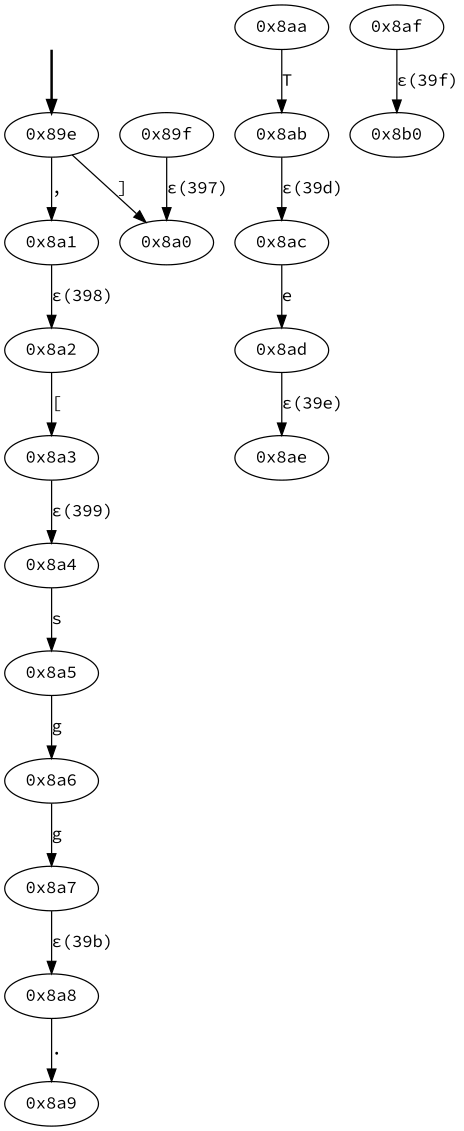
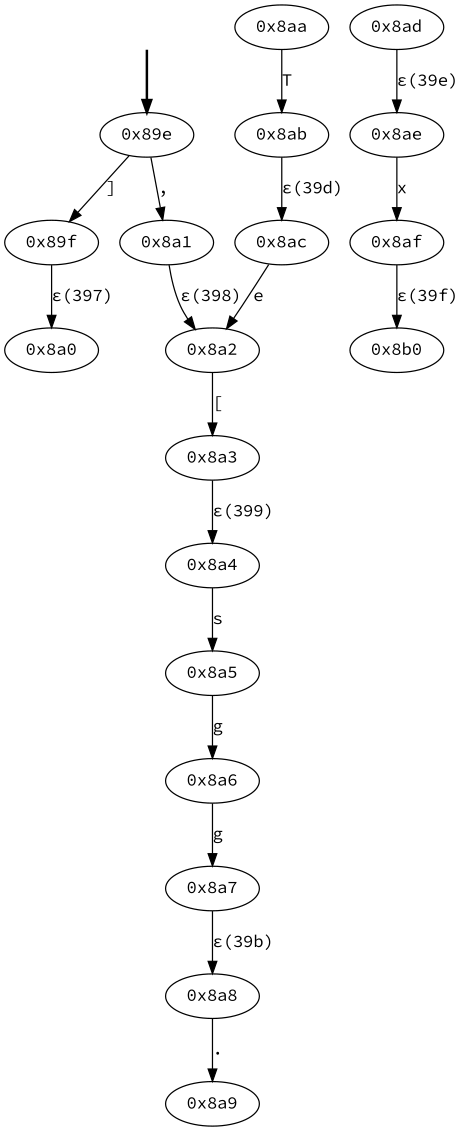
edge "0x8ae" -> "0x8af": added, label "x"
edge "0x89e" -> "0x8a0": now "0x89e" -> "0x89f"
edge "0x8ac" -> "0x8ad": now "0x8ac" -> "0x8a2"
